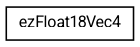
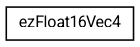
node "ezFloat18Vec4": label "ezFloat18Vec4" -> "ezFloat16Vec4"
